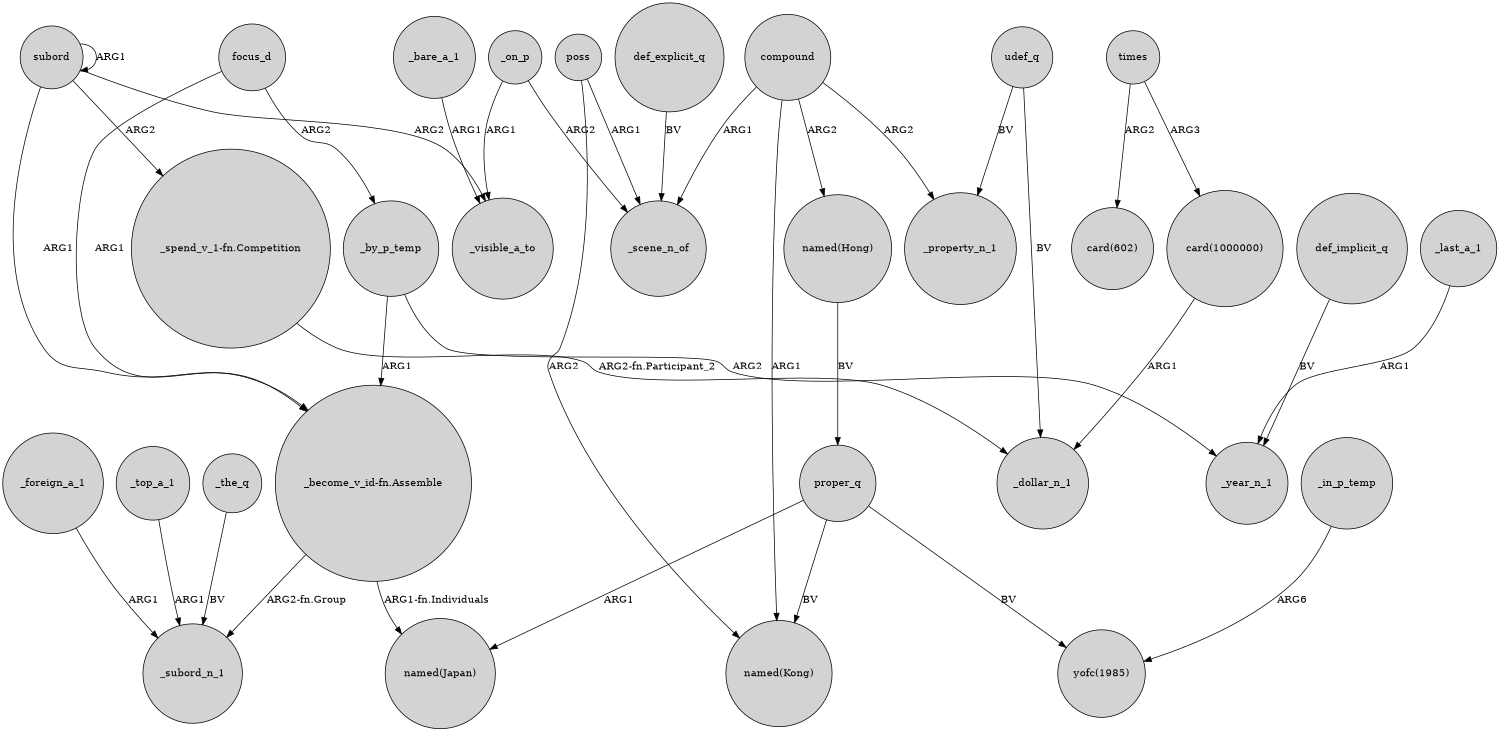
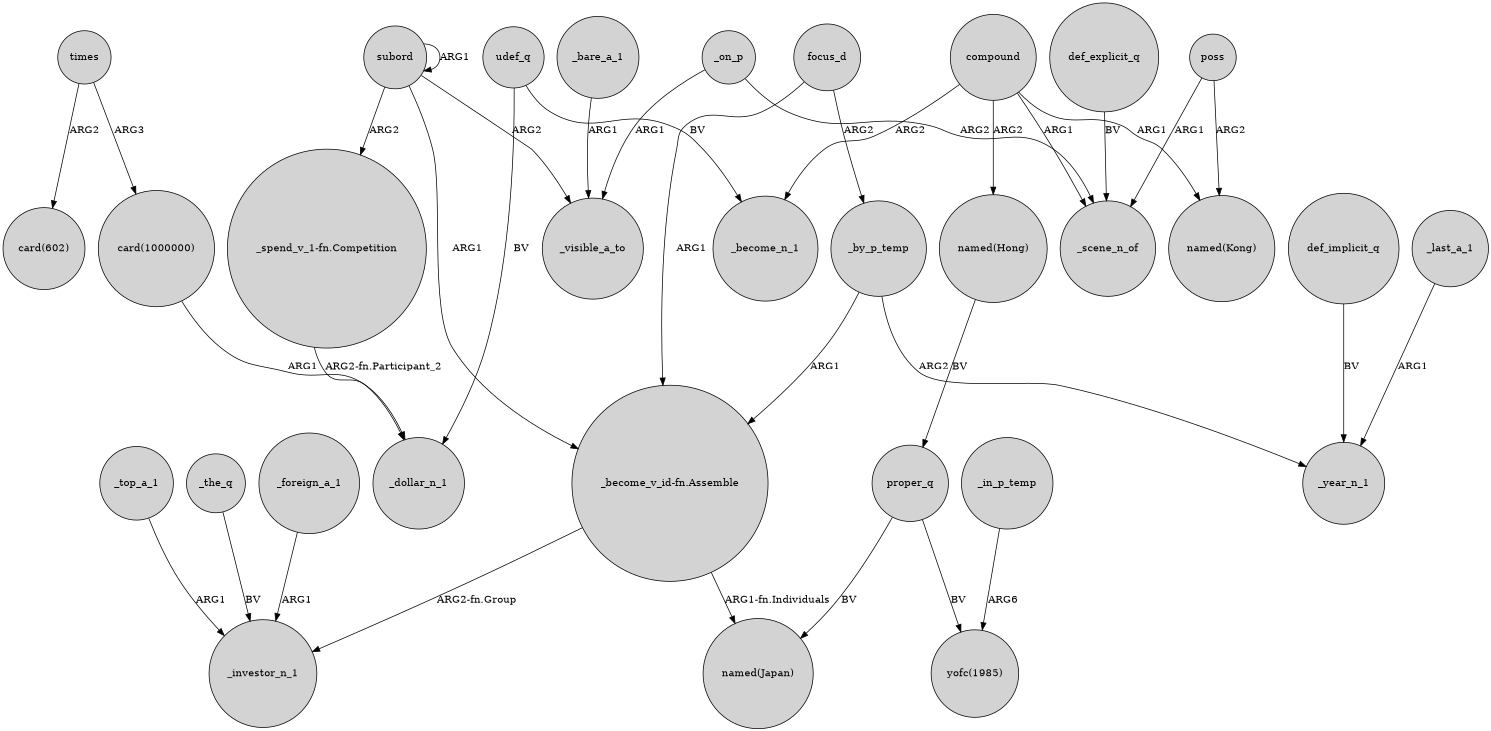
node "_property_n_1": label "_property_n_1" -> "_become_n_1"
edge "proper_q" -> "named(Kong)": removed, label "BV"
edge "proper_q" -> "named(Japan)": label "ARG1" -> "BV"
node "_subord_n_1": label "_subord_n_1" -> "_investor_n_1"
